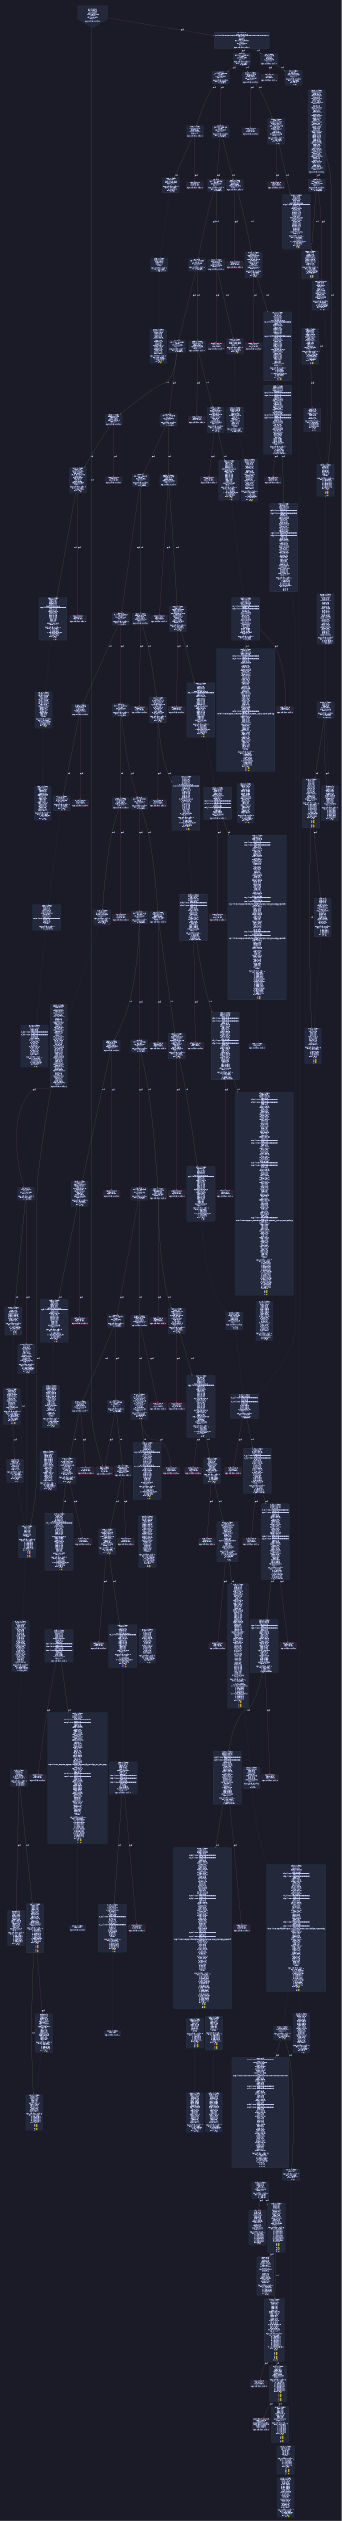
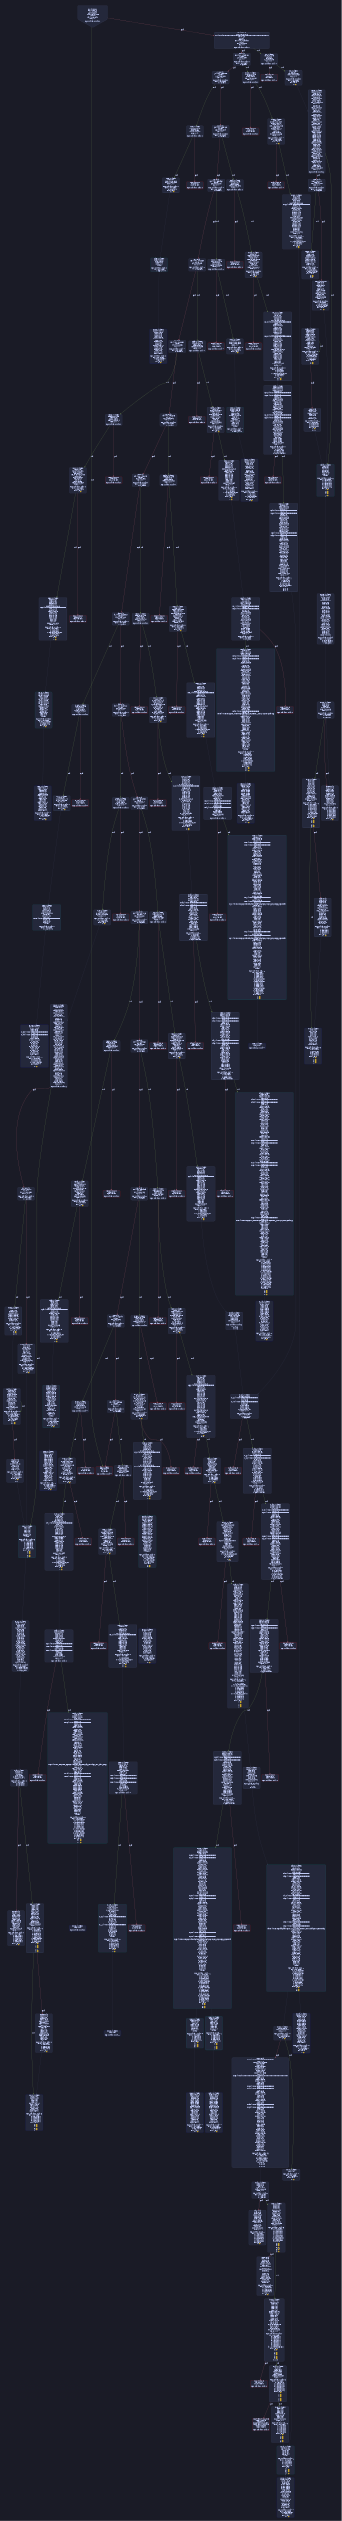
node "[03f3] JUMPDEST [03f4] STOP Stack size req: 0, sizeΔ: 0": label "[03f3] JUMPDEST [03f4] STOP Stack size req: 0, sizeΔ: 0" -> "[03f3] JUMPDEST [03f4] STOP Stack size dda: 0, sizeΔ: 0"
